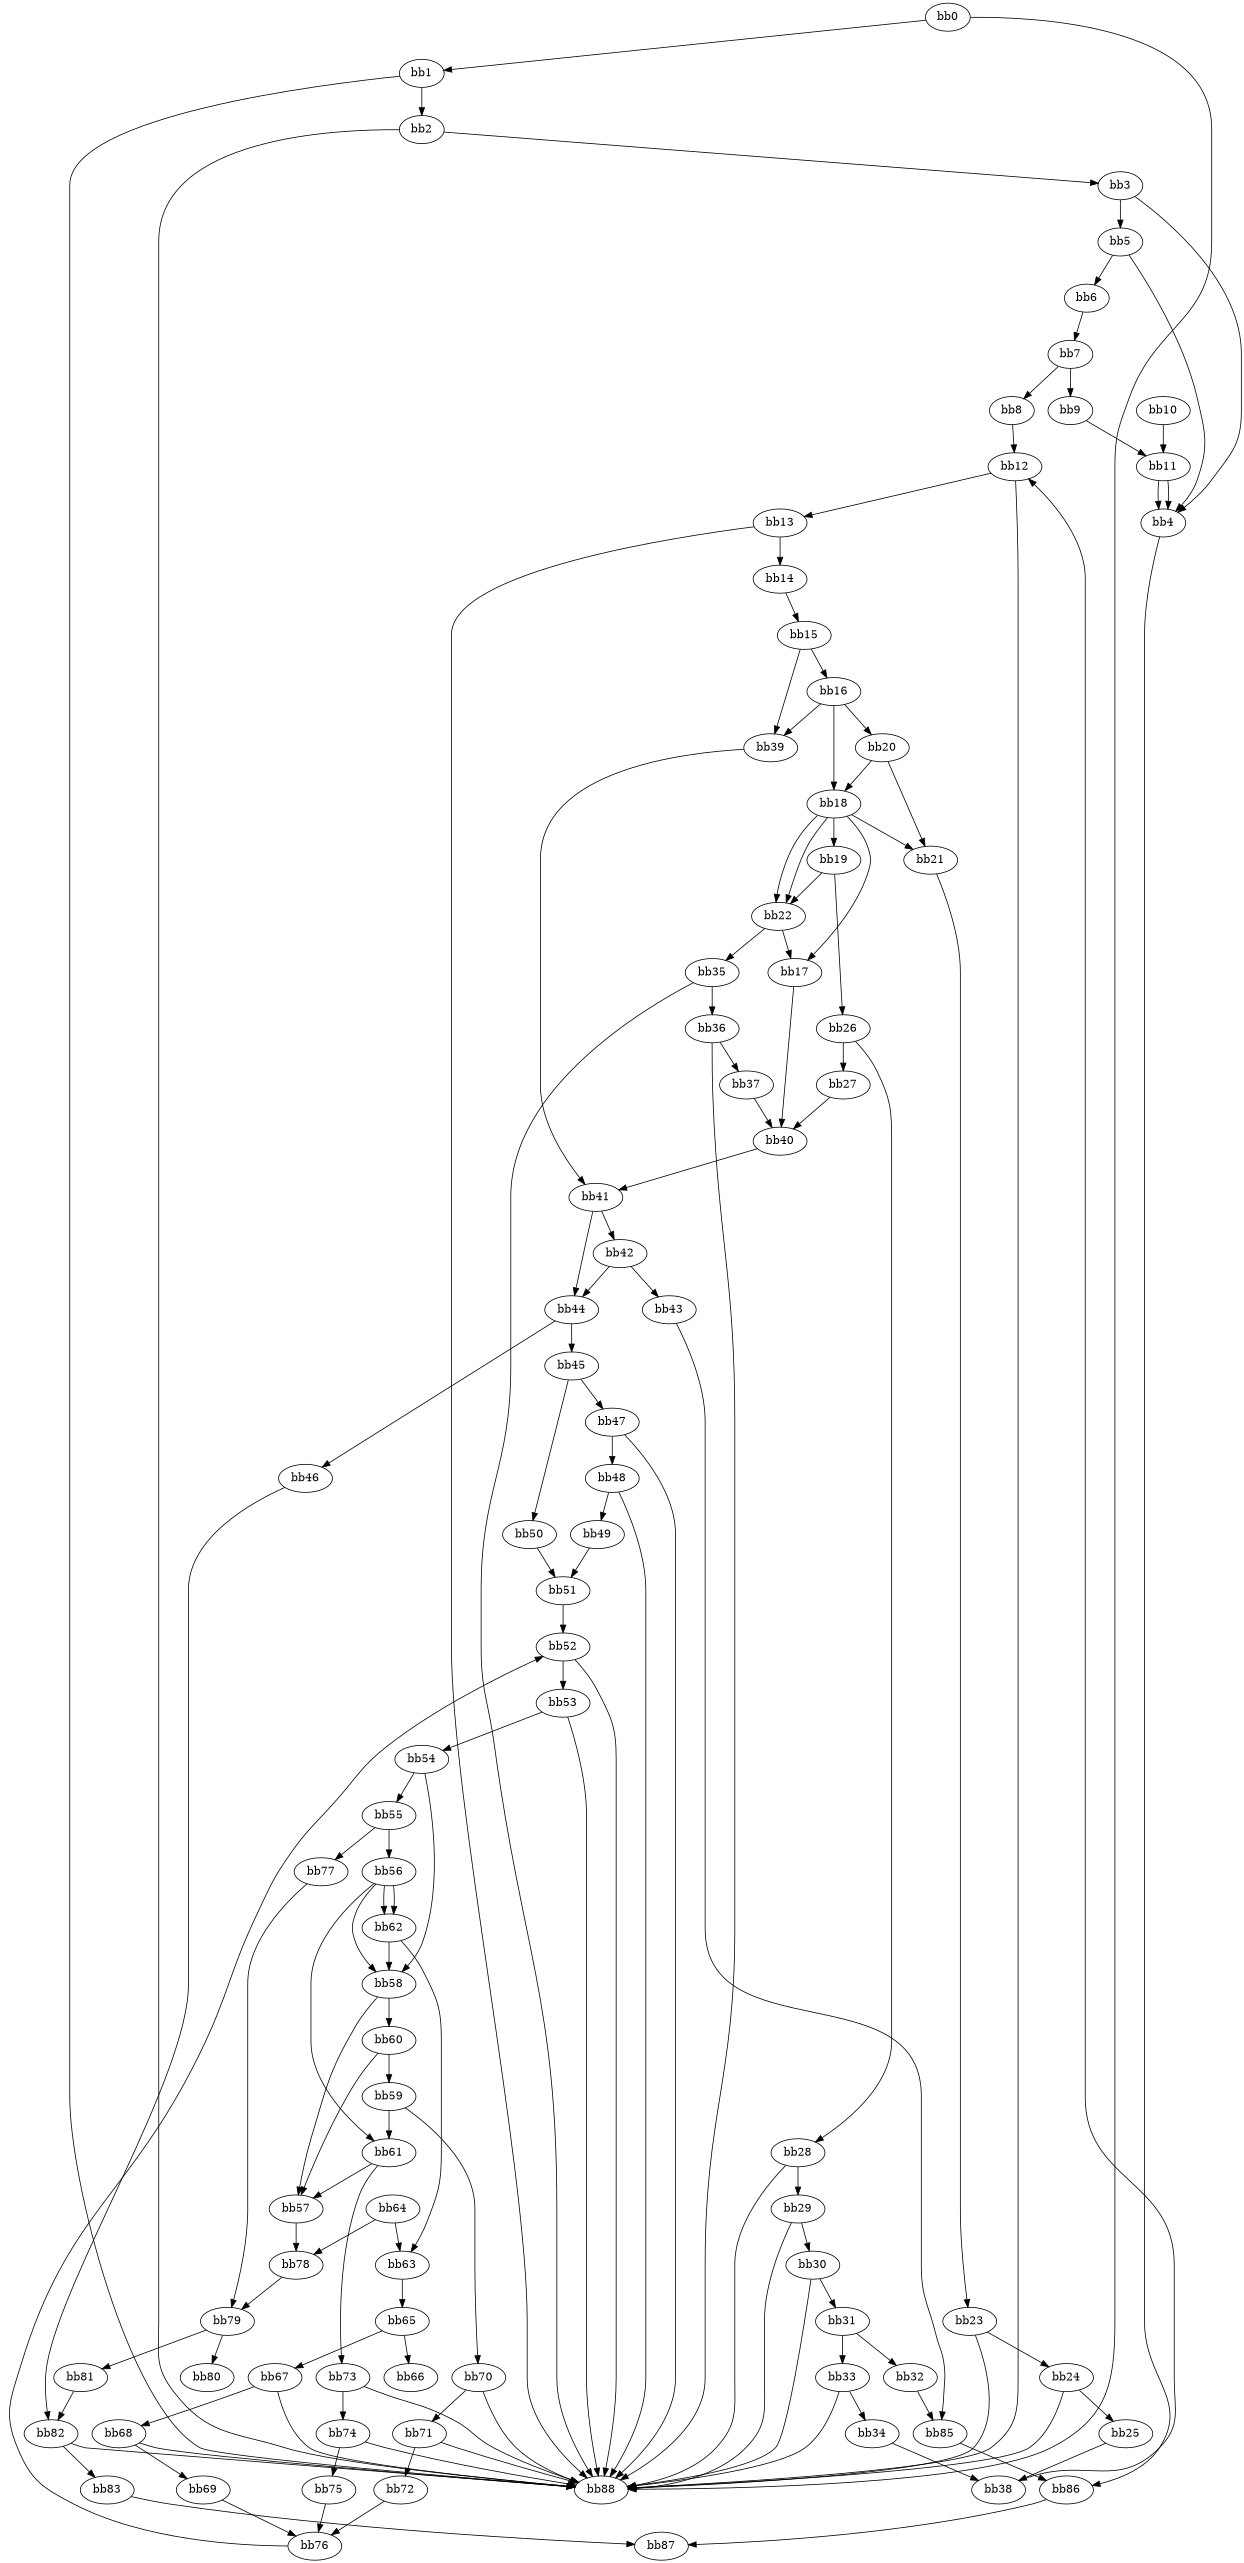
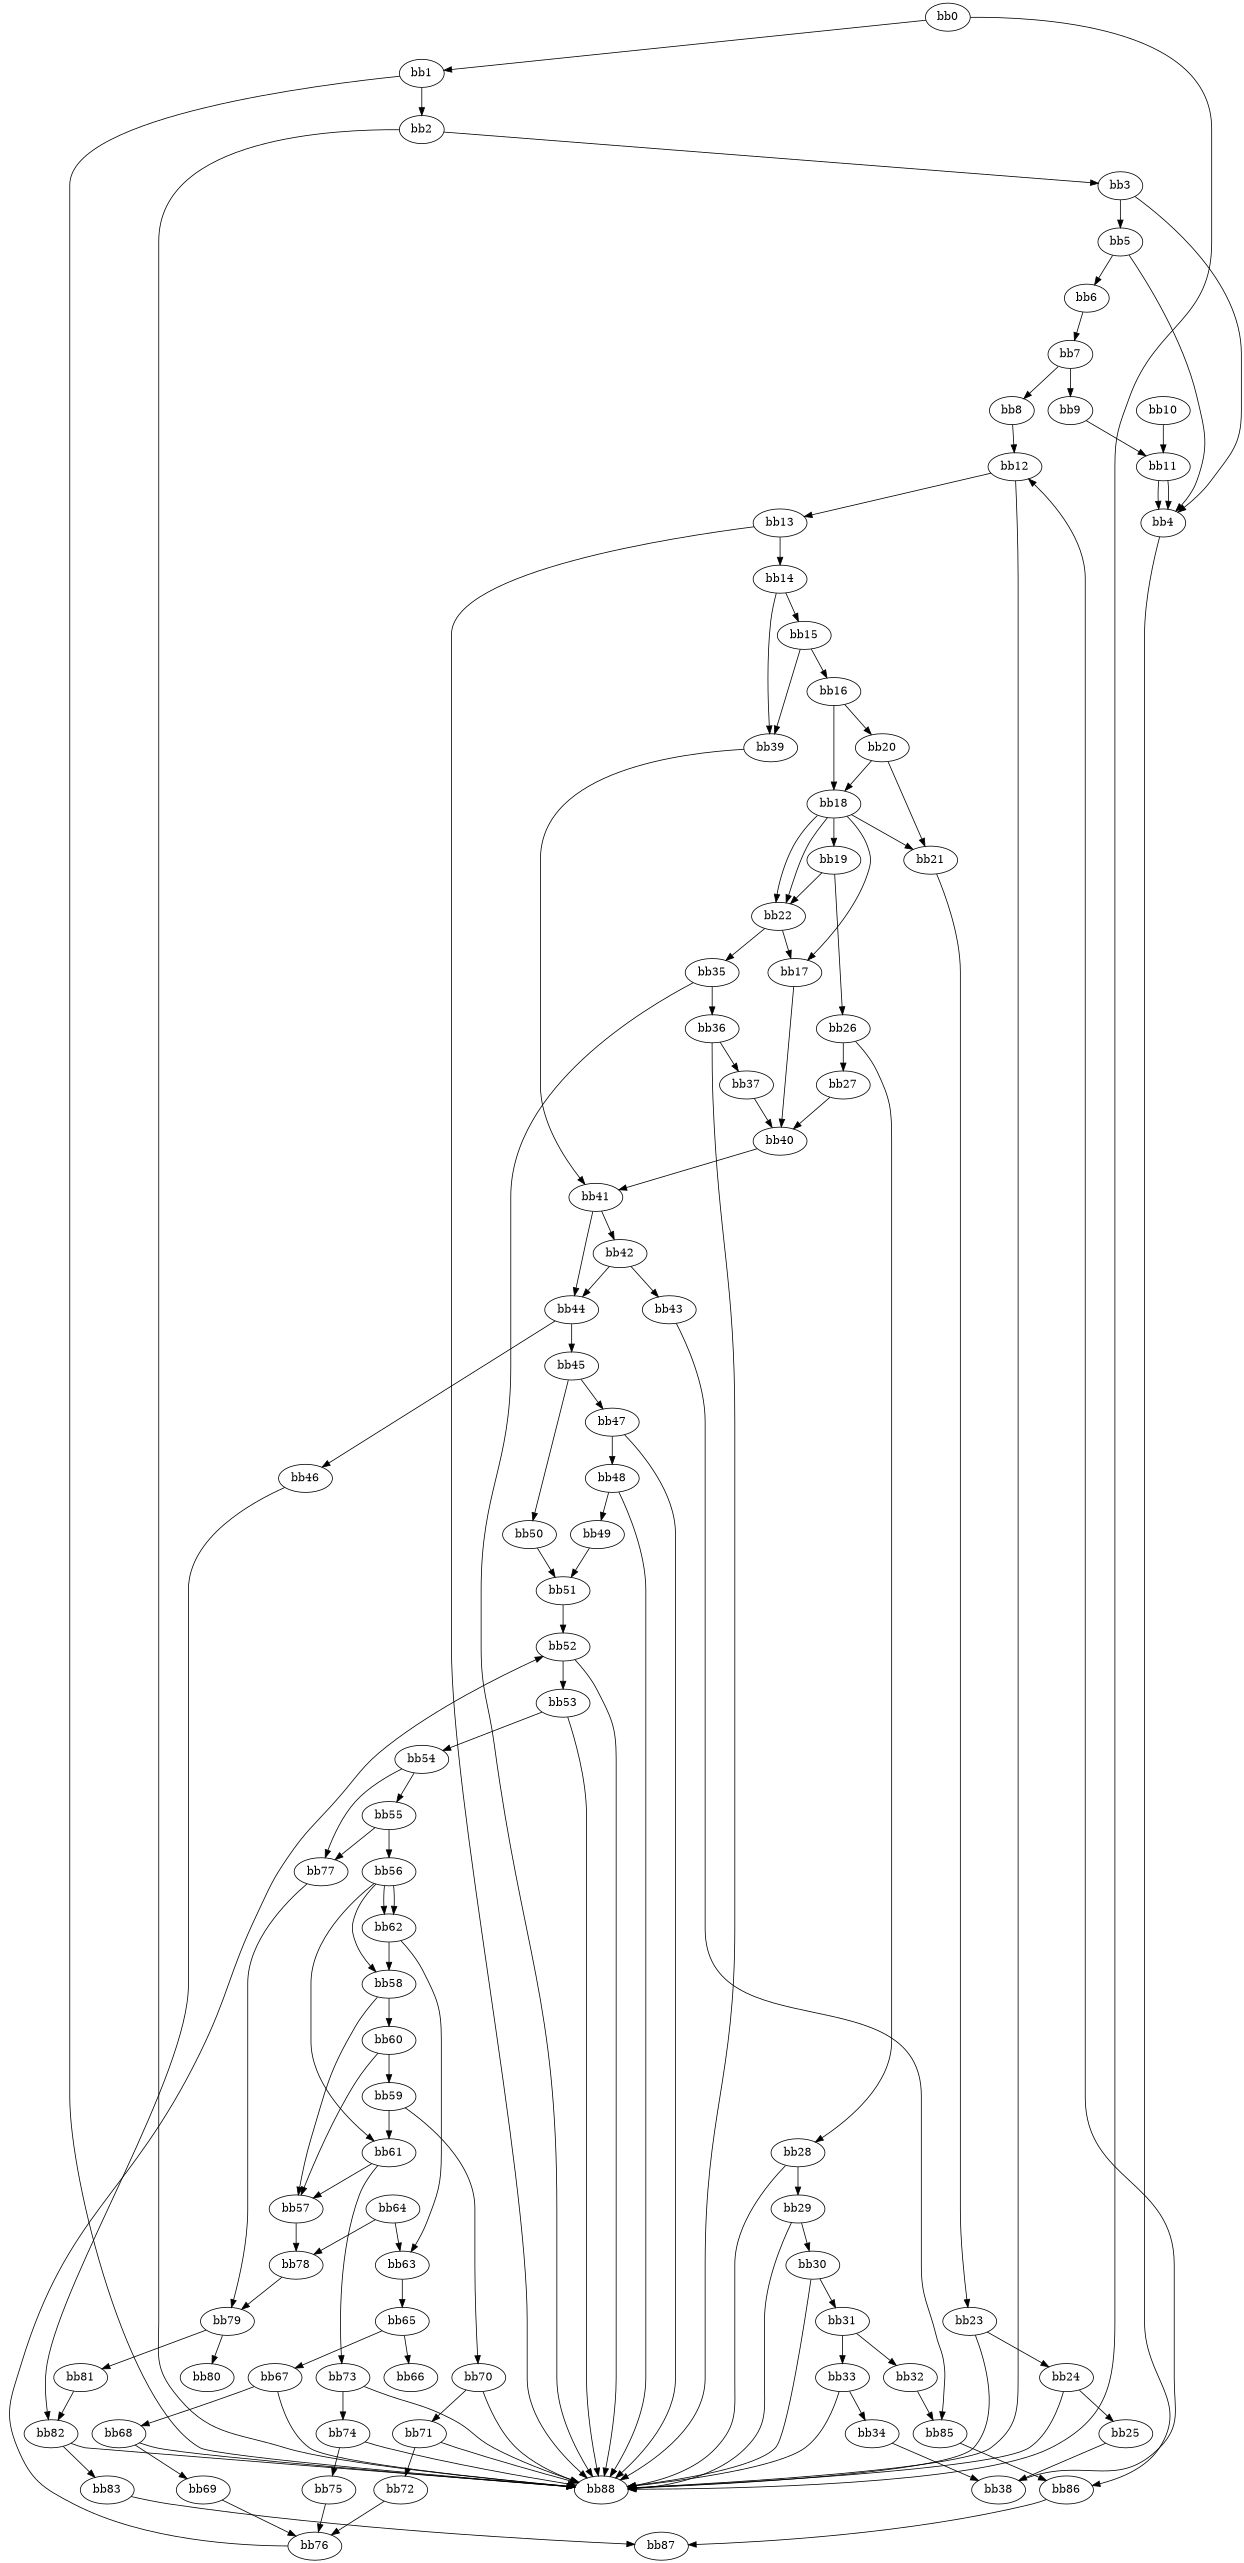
edge "bb16" -> "bb39": now "bb14" -> "bb39"
edge "bb54" -> "bb58": now "bb54" -> "bb77"
